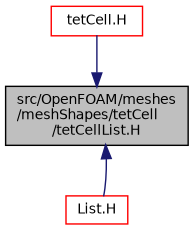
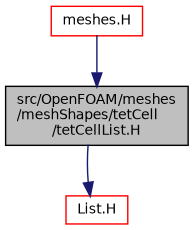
node "tetCell.H": label "tetCell.H" -> "meshes.H"
edge "List.H" -> "src/OpenFOAM/meshes /meshShapes/tetCell /tetCellList.H": reversed
